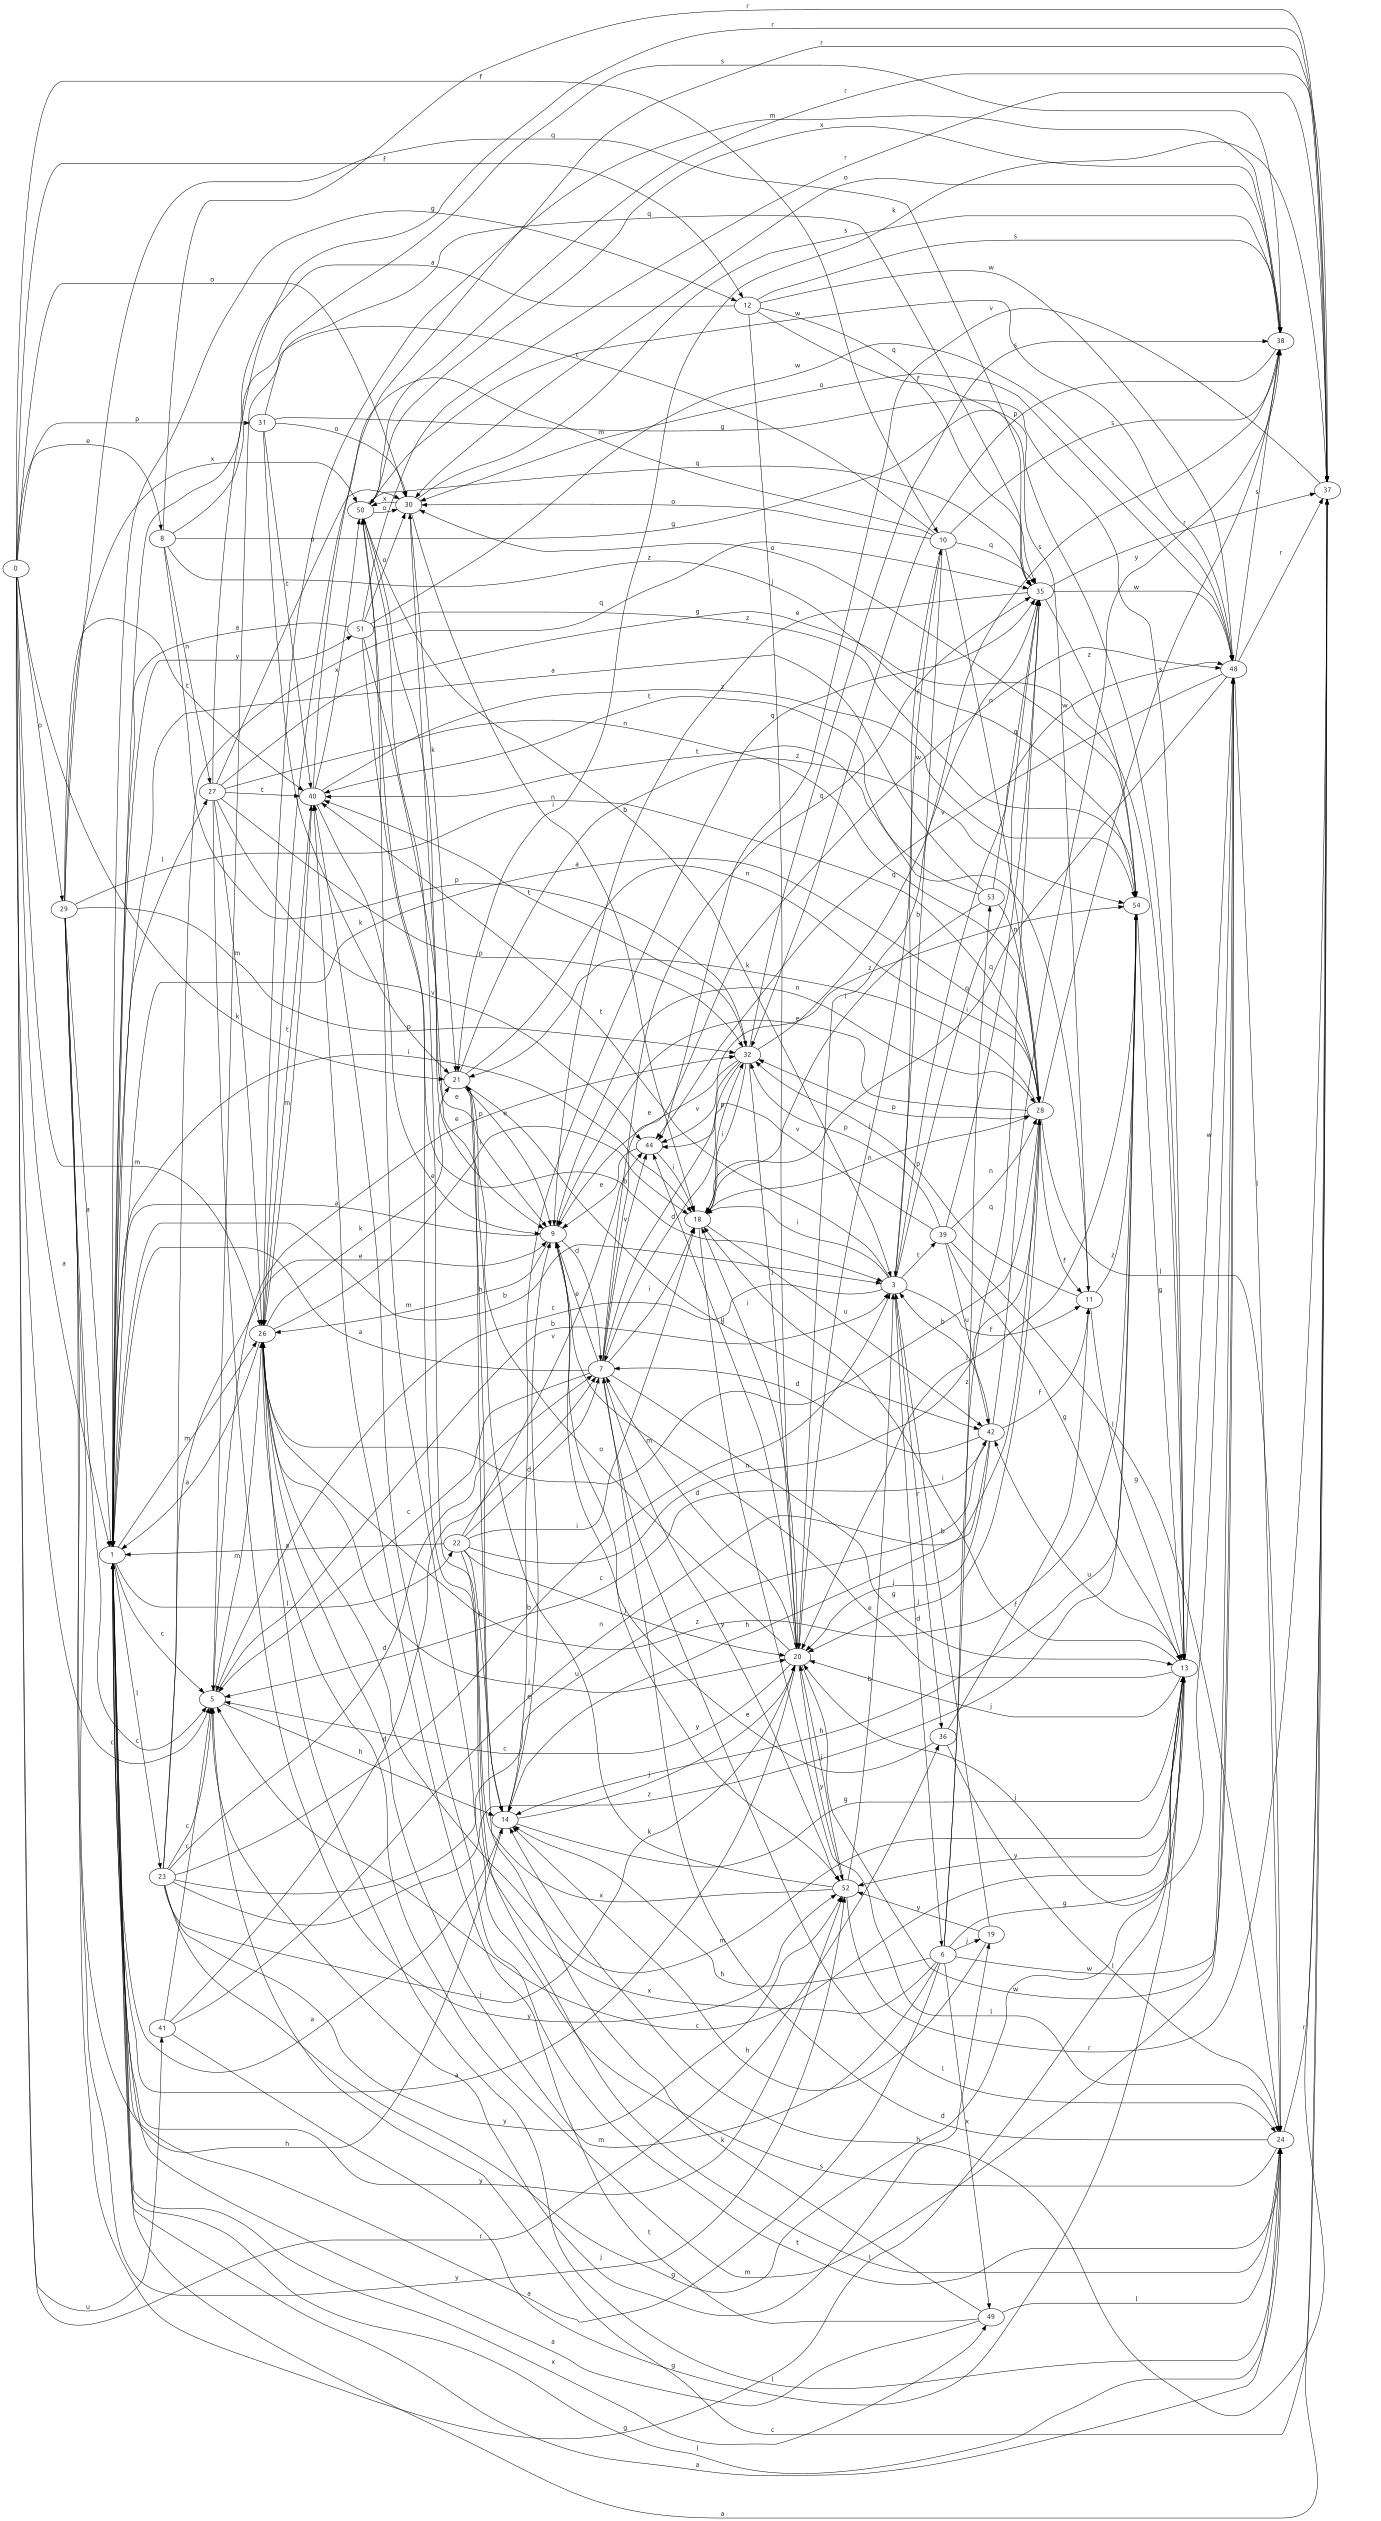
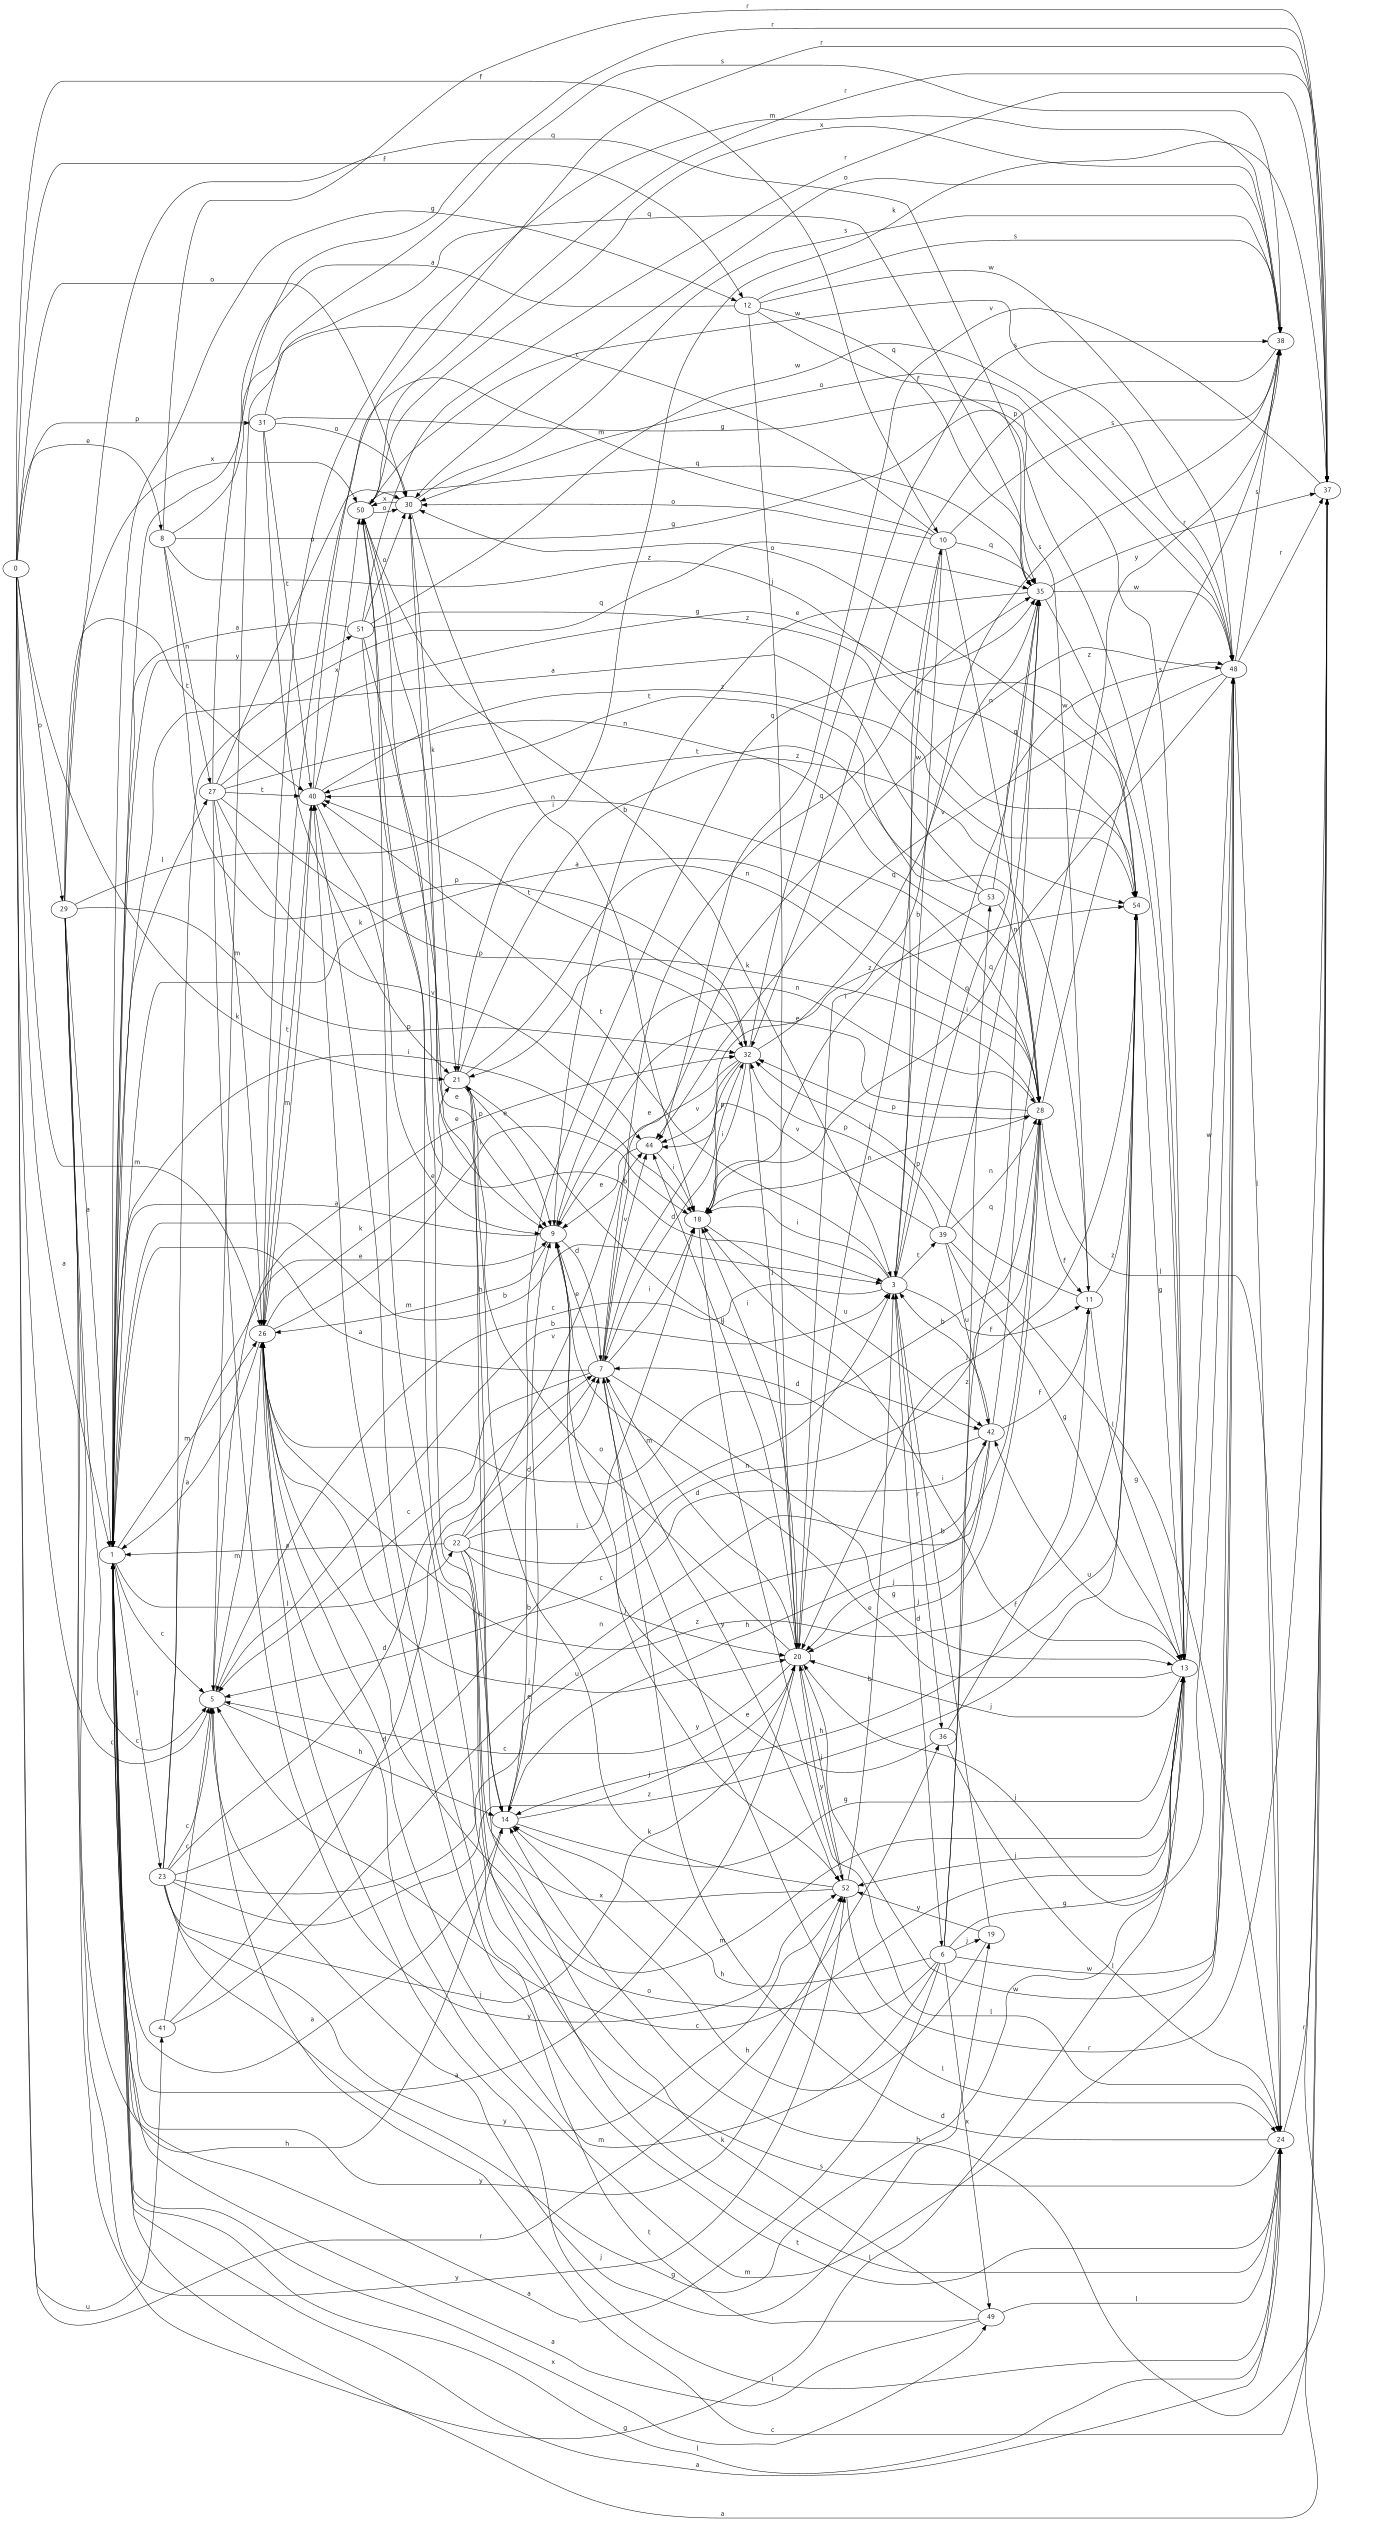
edge "13" -> "52": label "y" -> "j"
edge "6" -> "50": label "x" -> "o"
edge "41" -> "13": removed, label "g"
